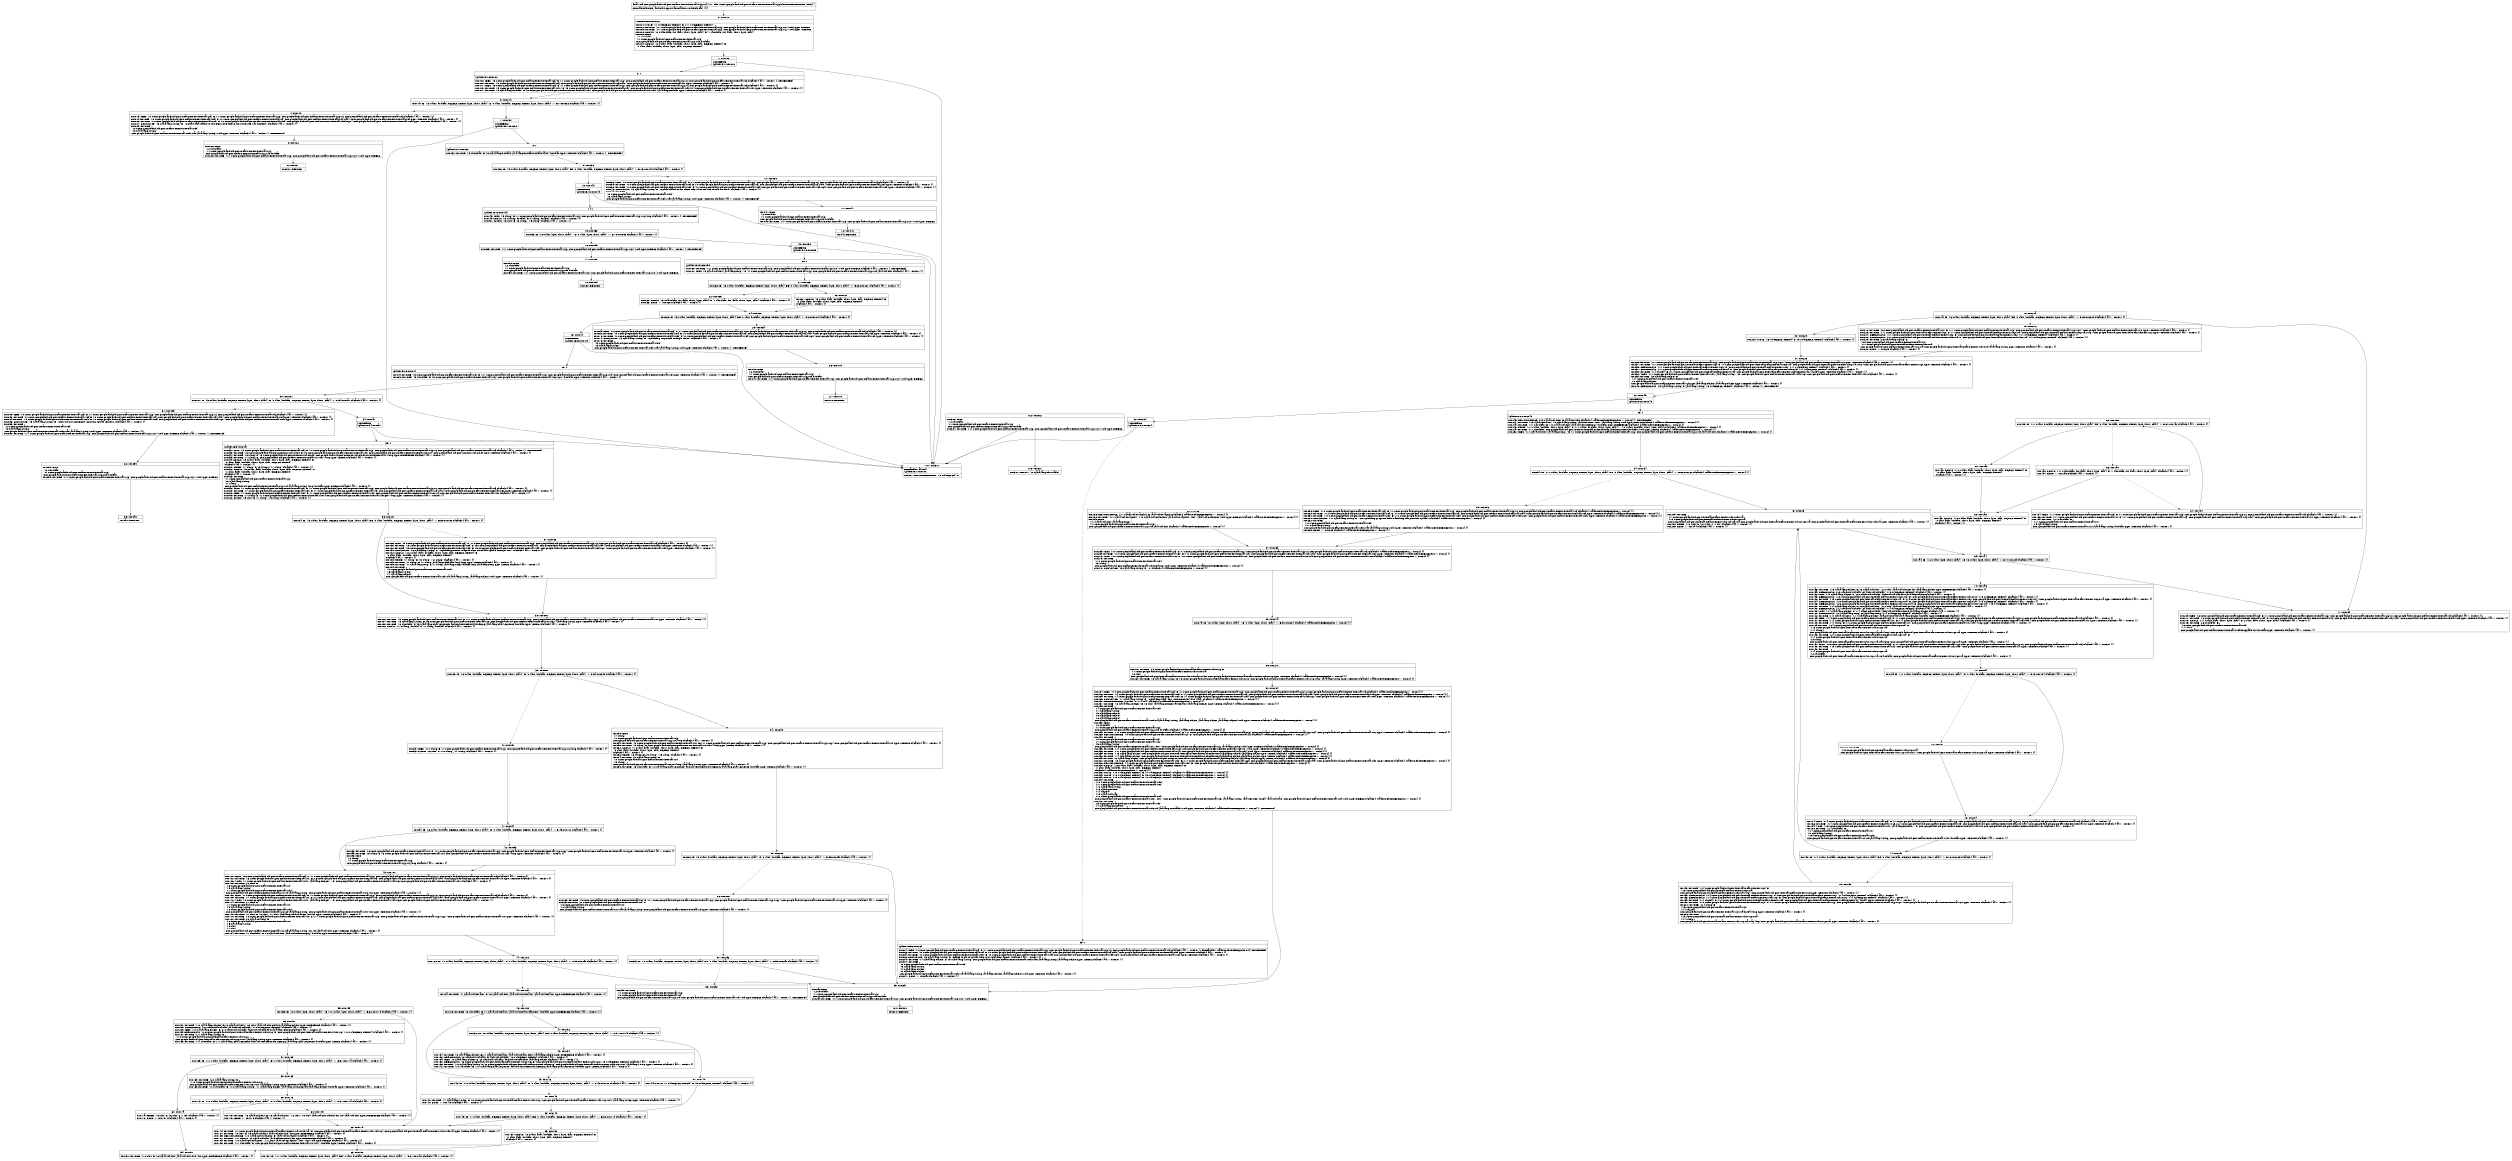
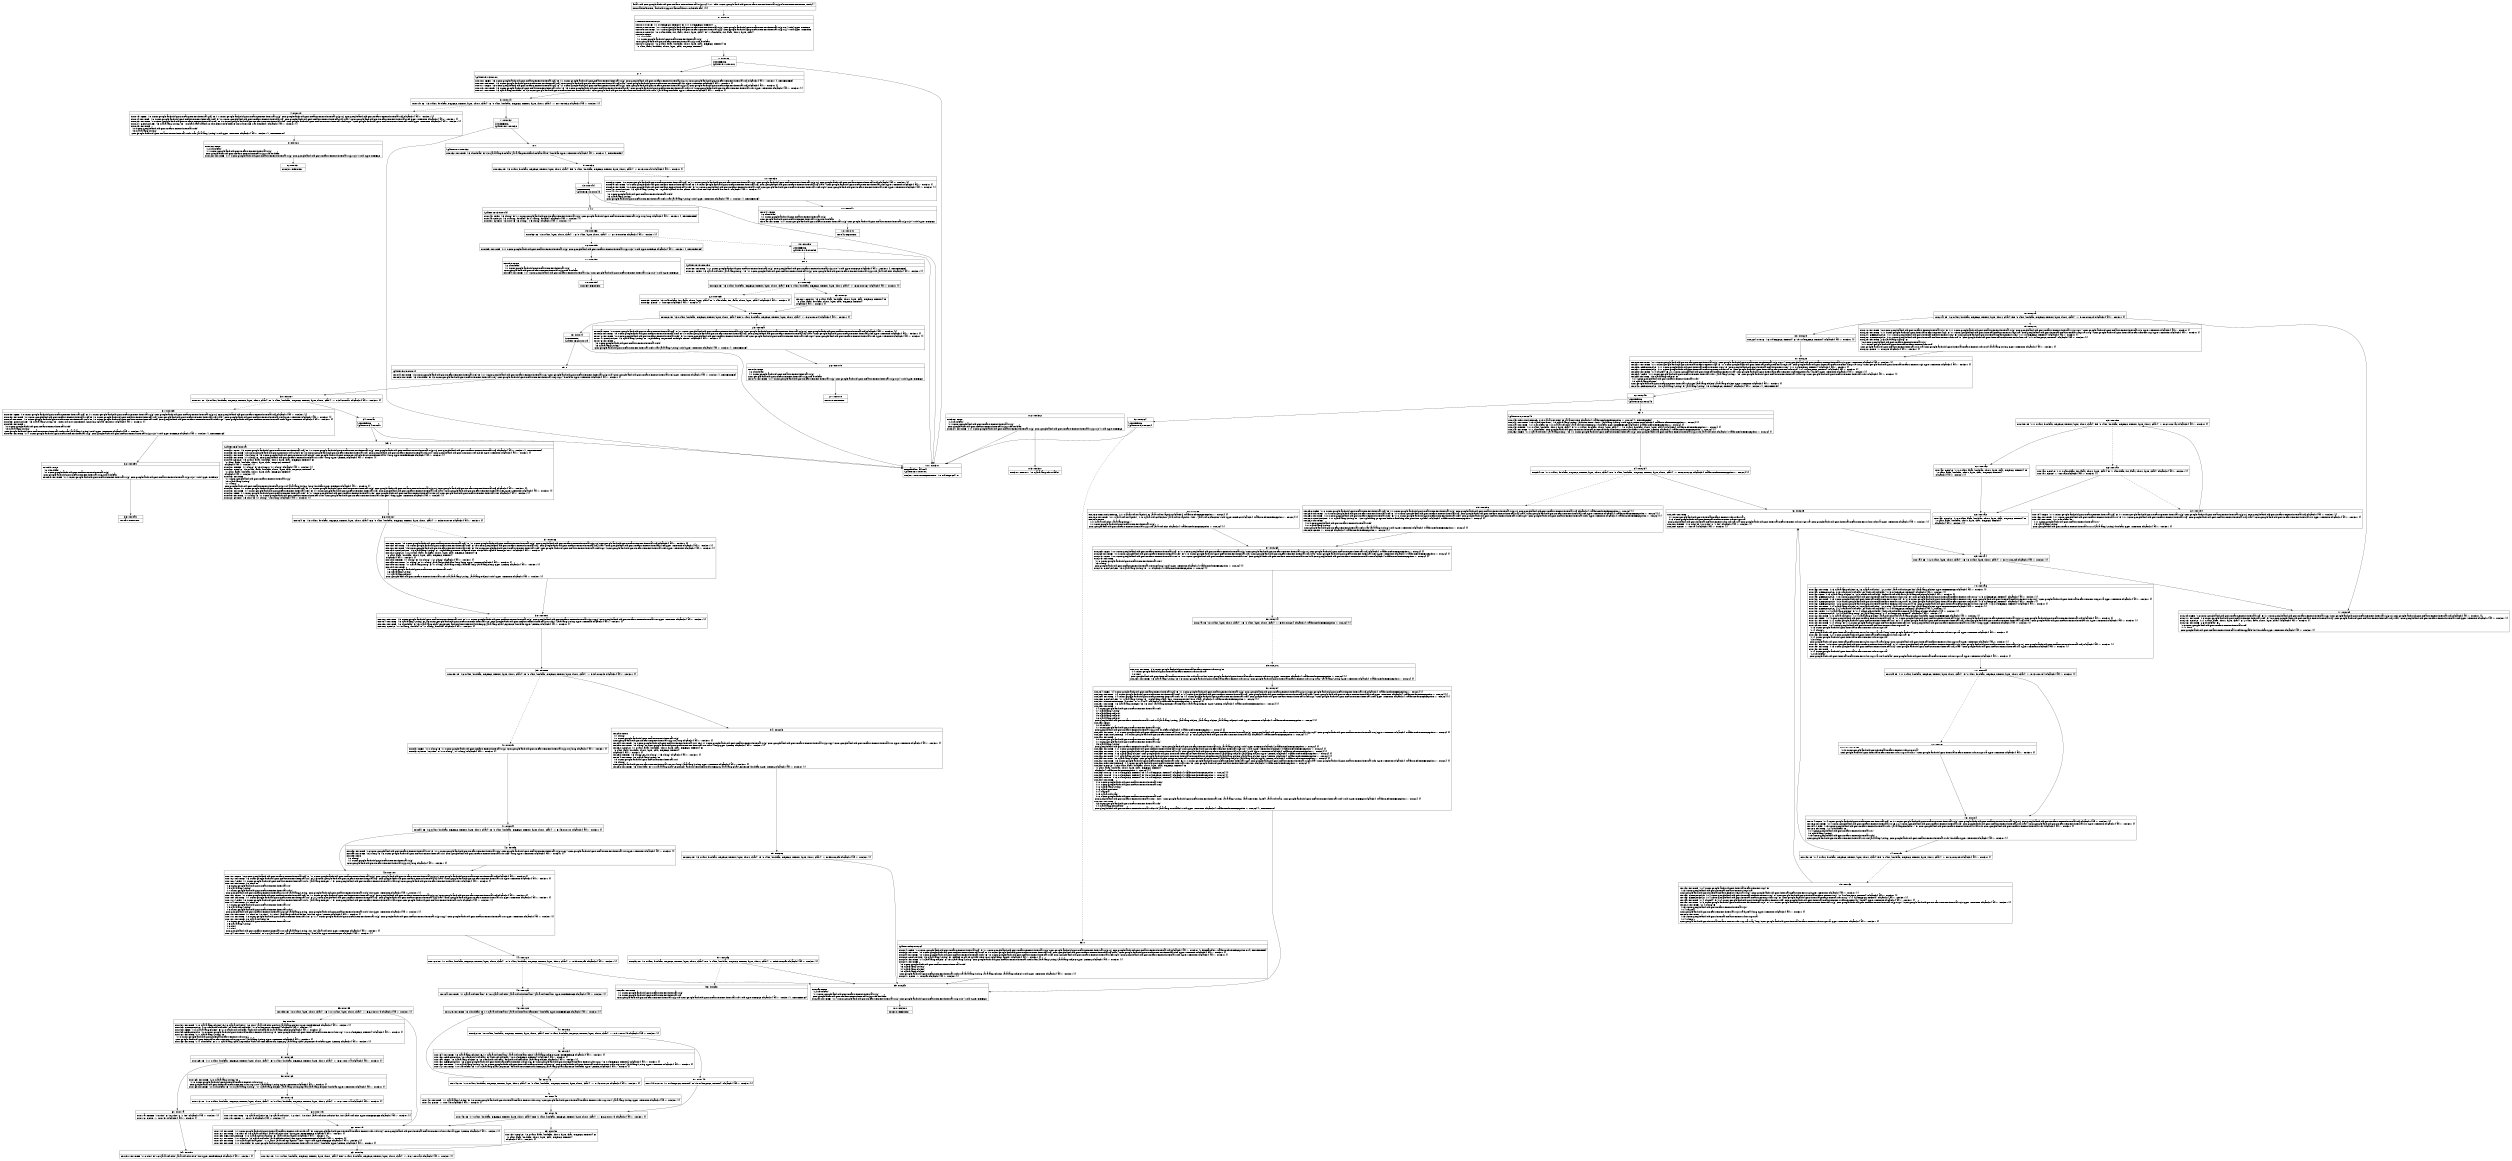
edge "15: 0x0053" -> "19: 0x005e": style solid -> dashed
node "96: 0x02ee": removed
edge "93: ?" -> "99: 0x02fb": added
